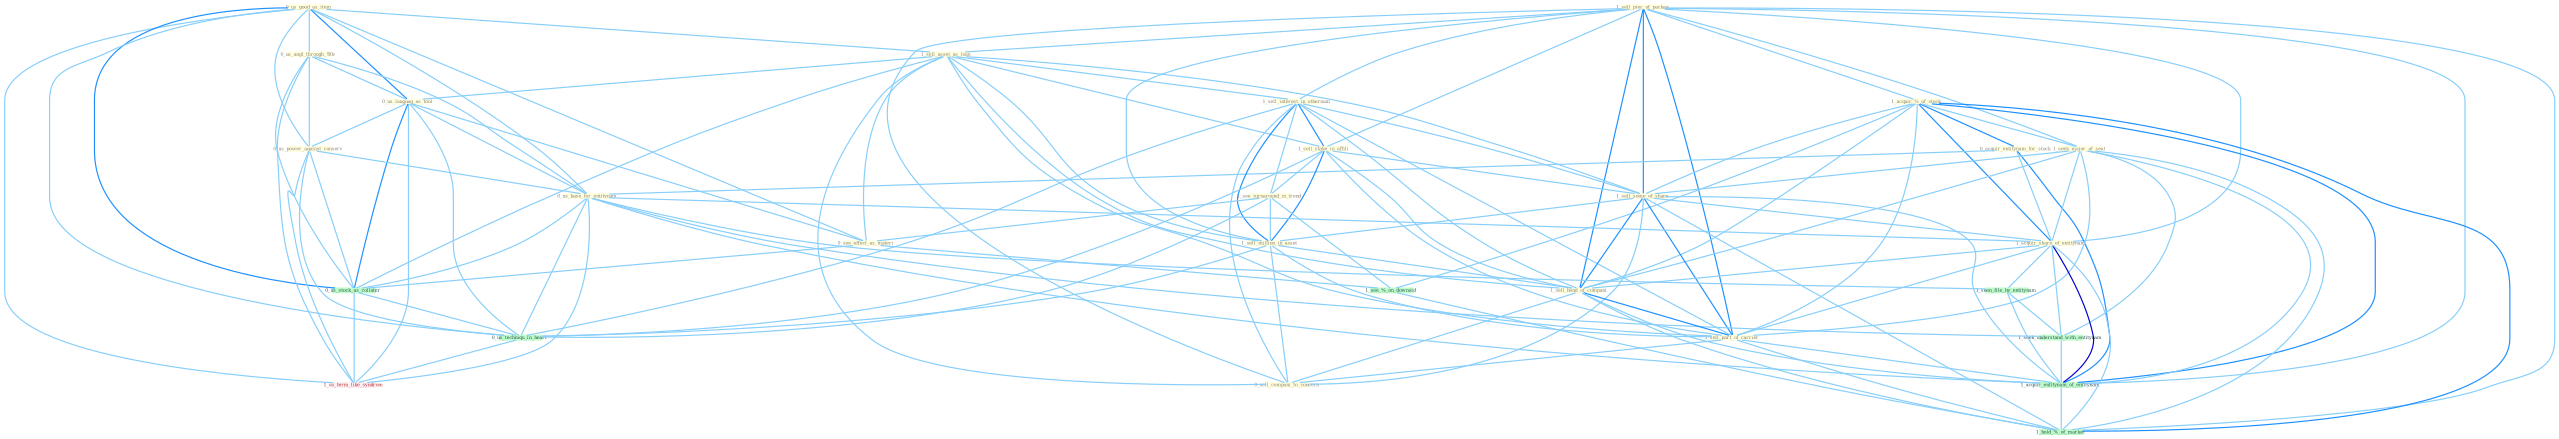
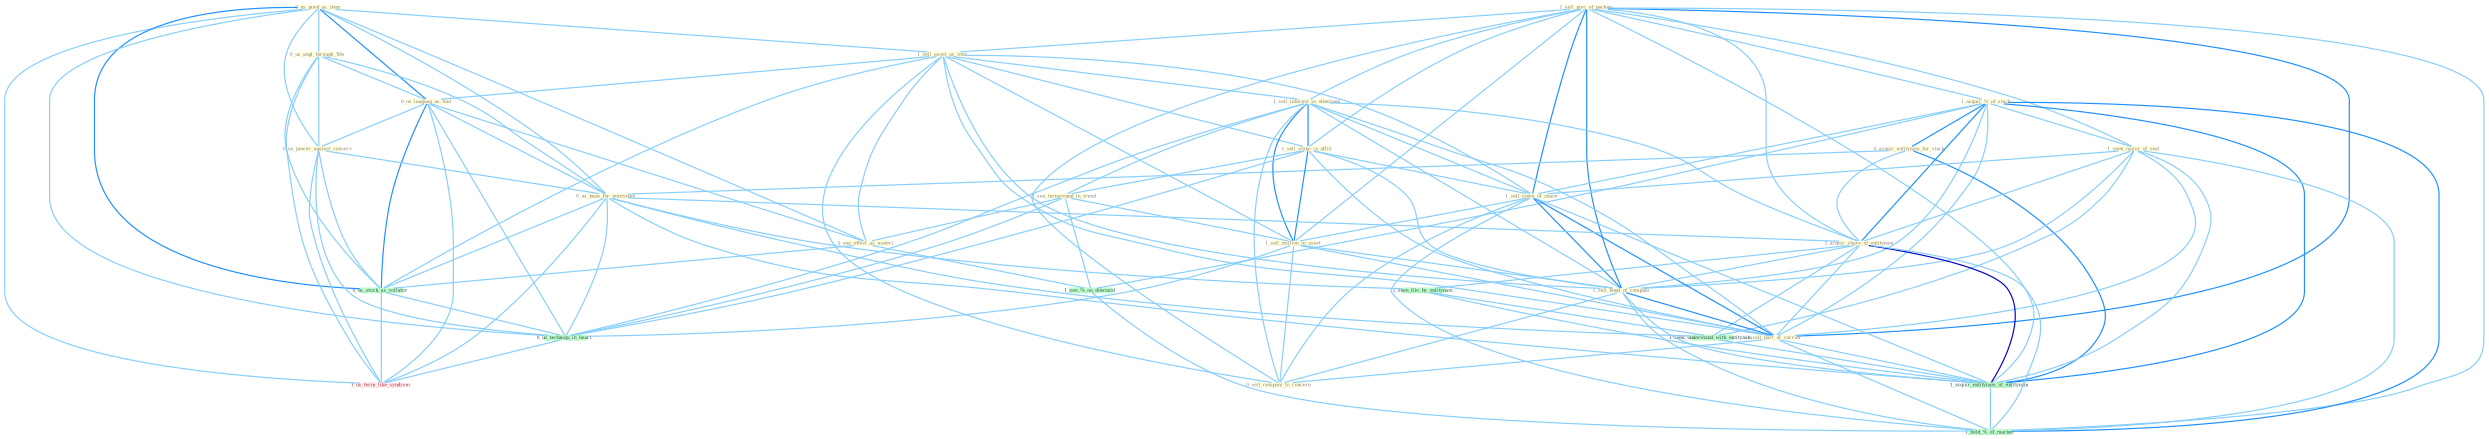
edge "1_sell_some_of_share" -- "1_acquir_share_of_entitynam": now "1_sell_interest_in_othernum" -- "1_acquir_share_of_entitynam"
